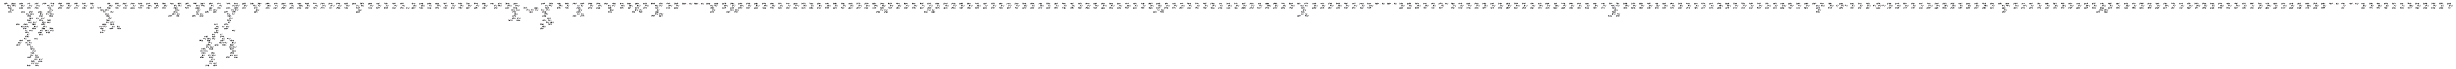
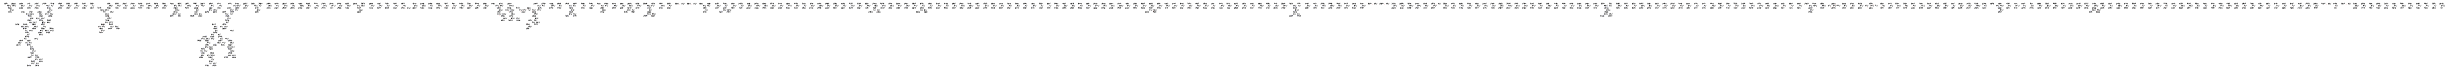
node "-879484617": added
